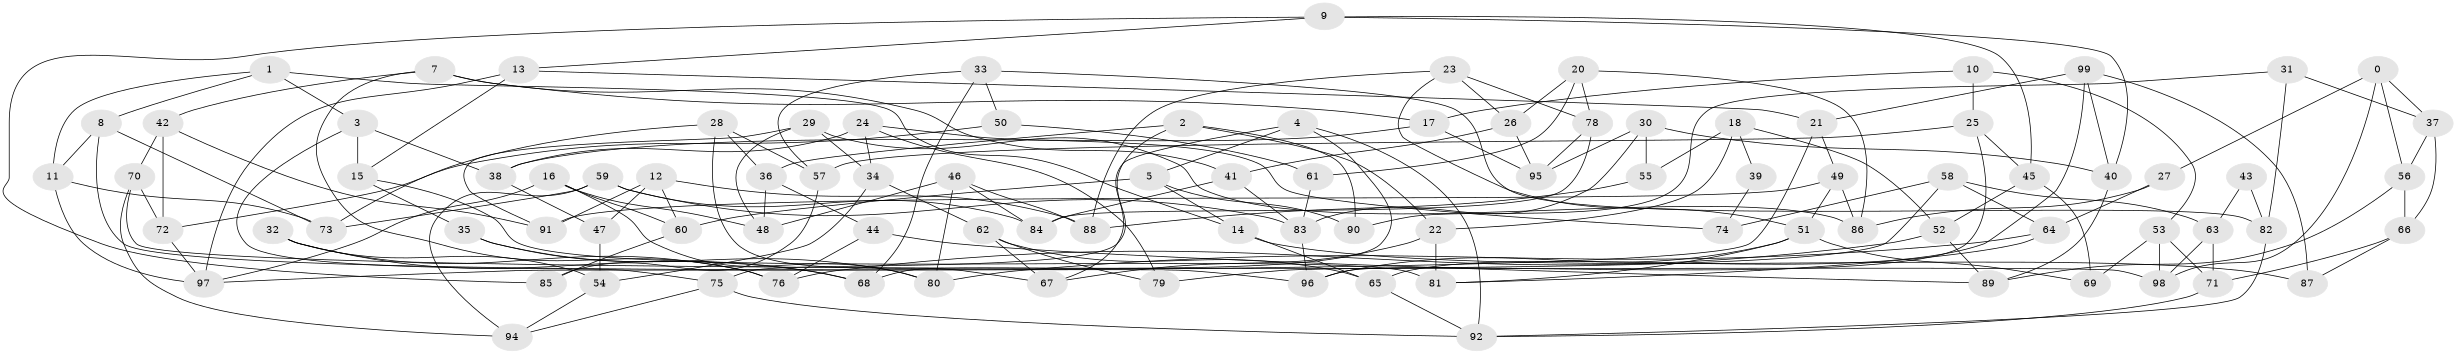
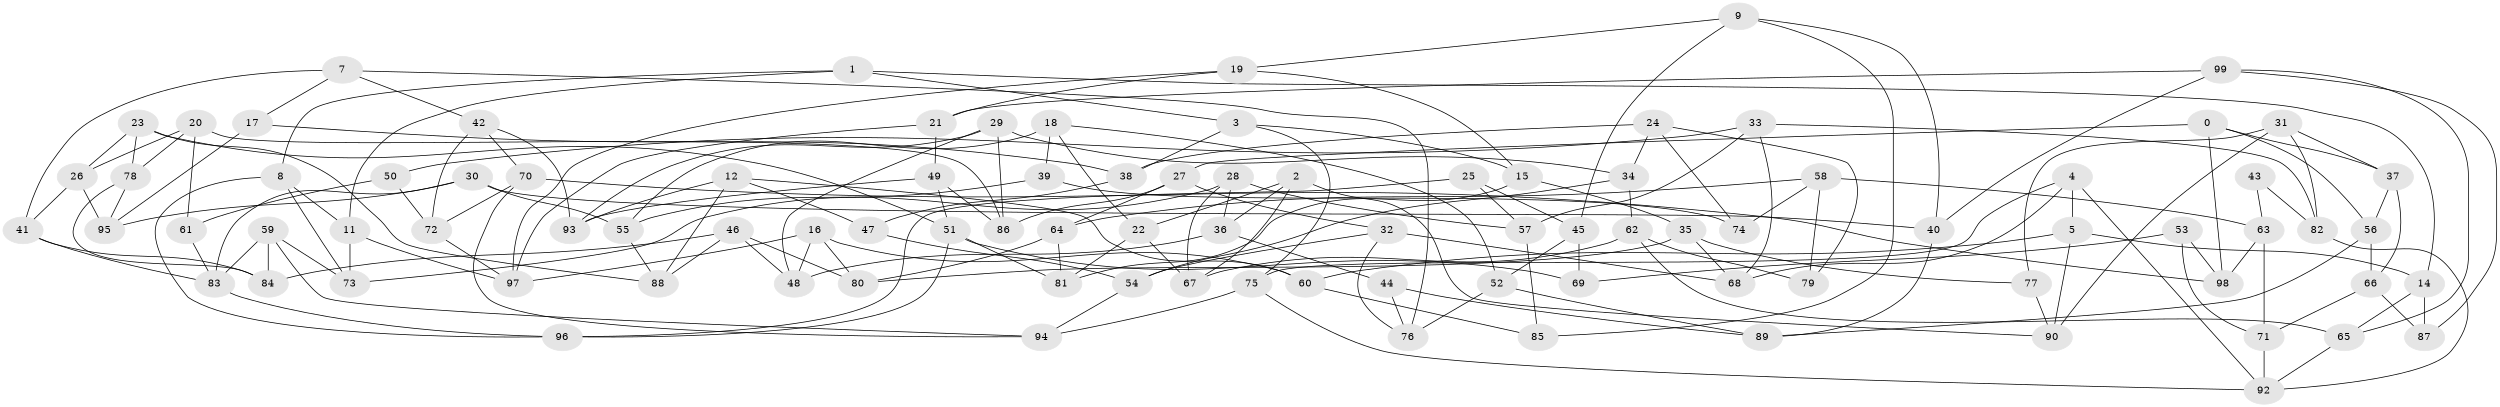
node "13": label "13" -> "19"
node "10": removed
edge "39" -- "55": added
edge "27" -- "32": added
node "91": label "91" -> "93"
node "77": added
